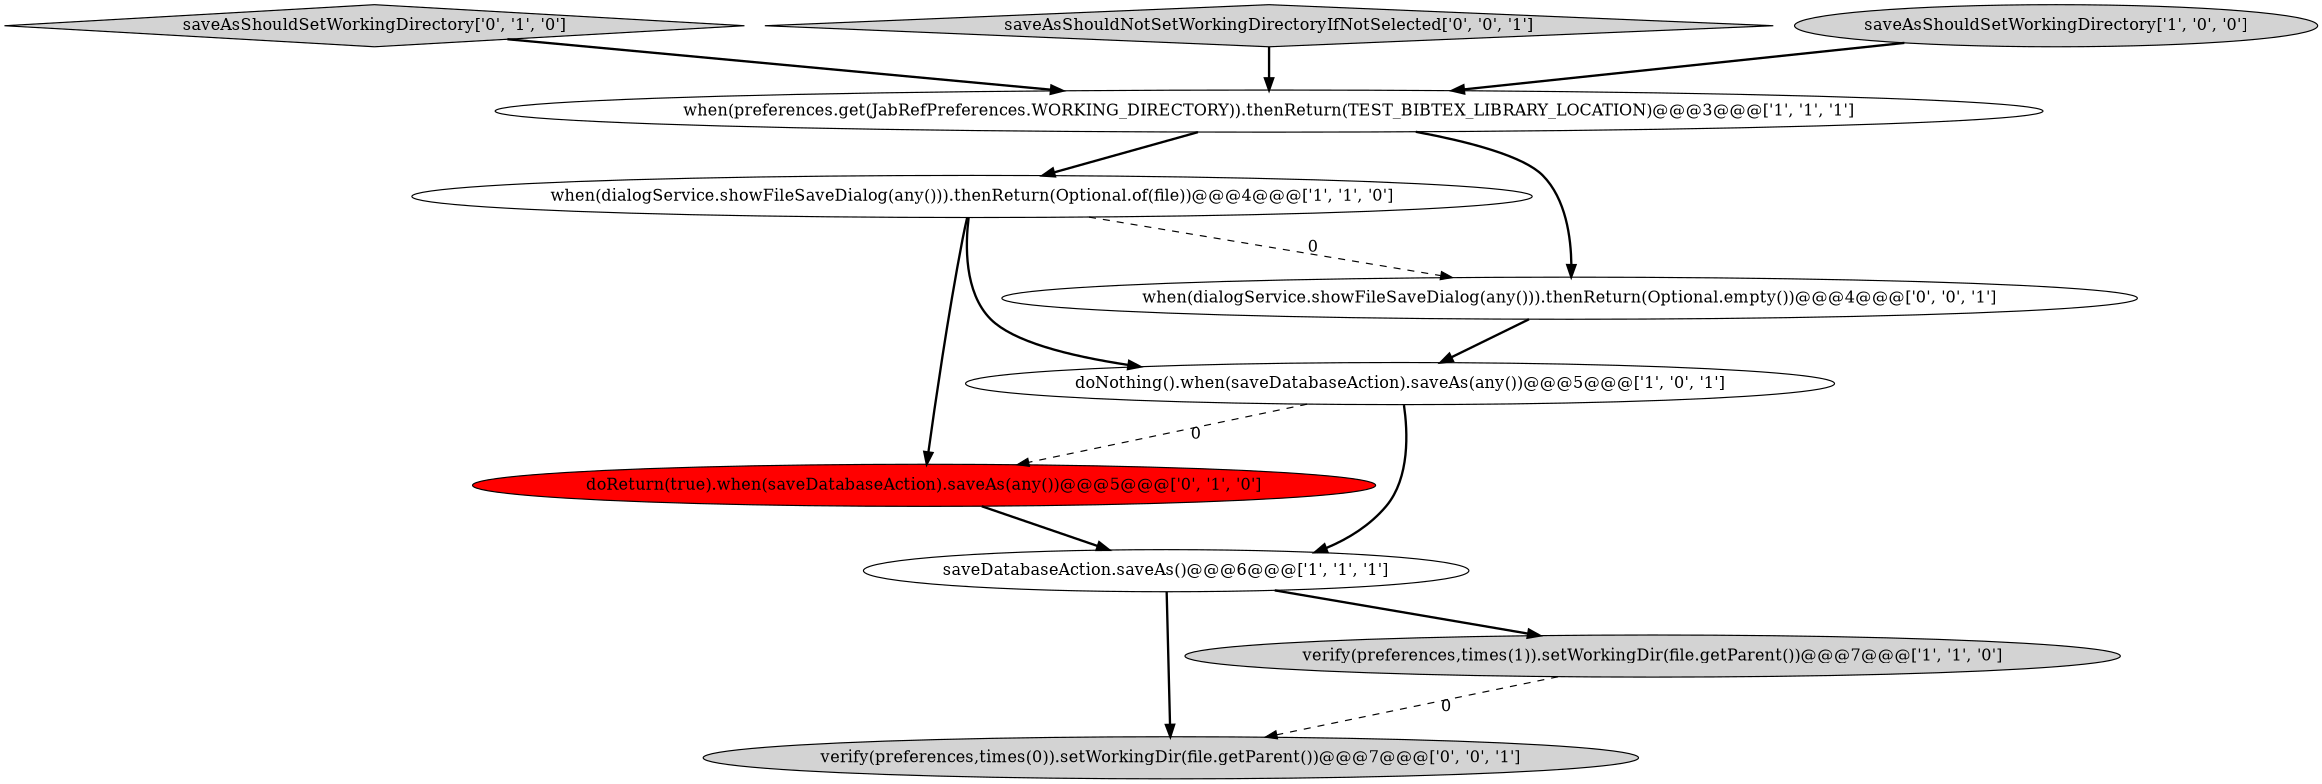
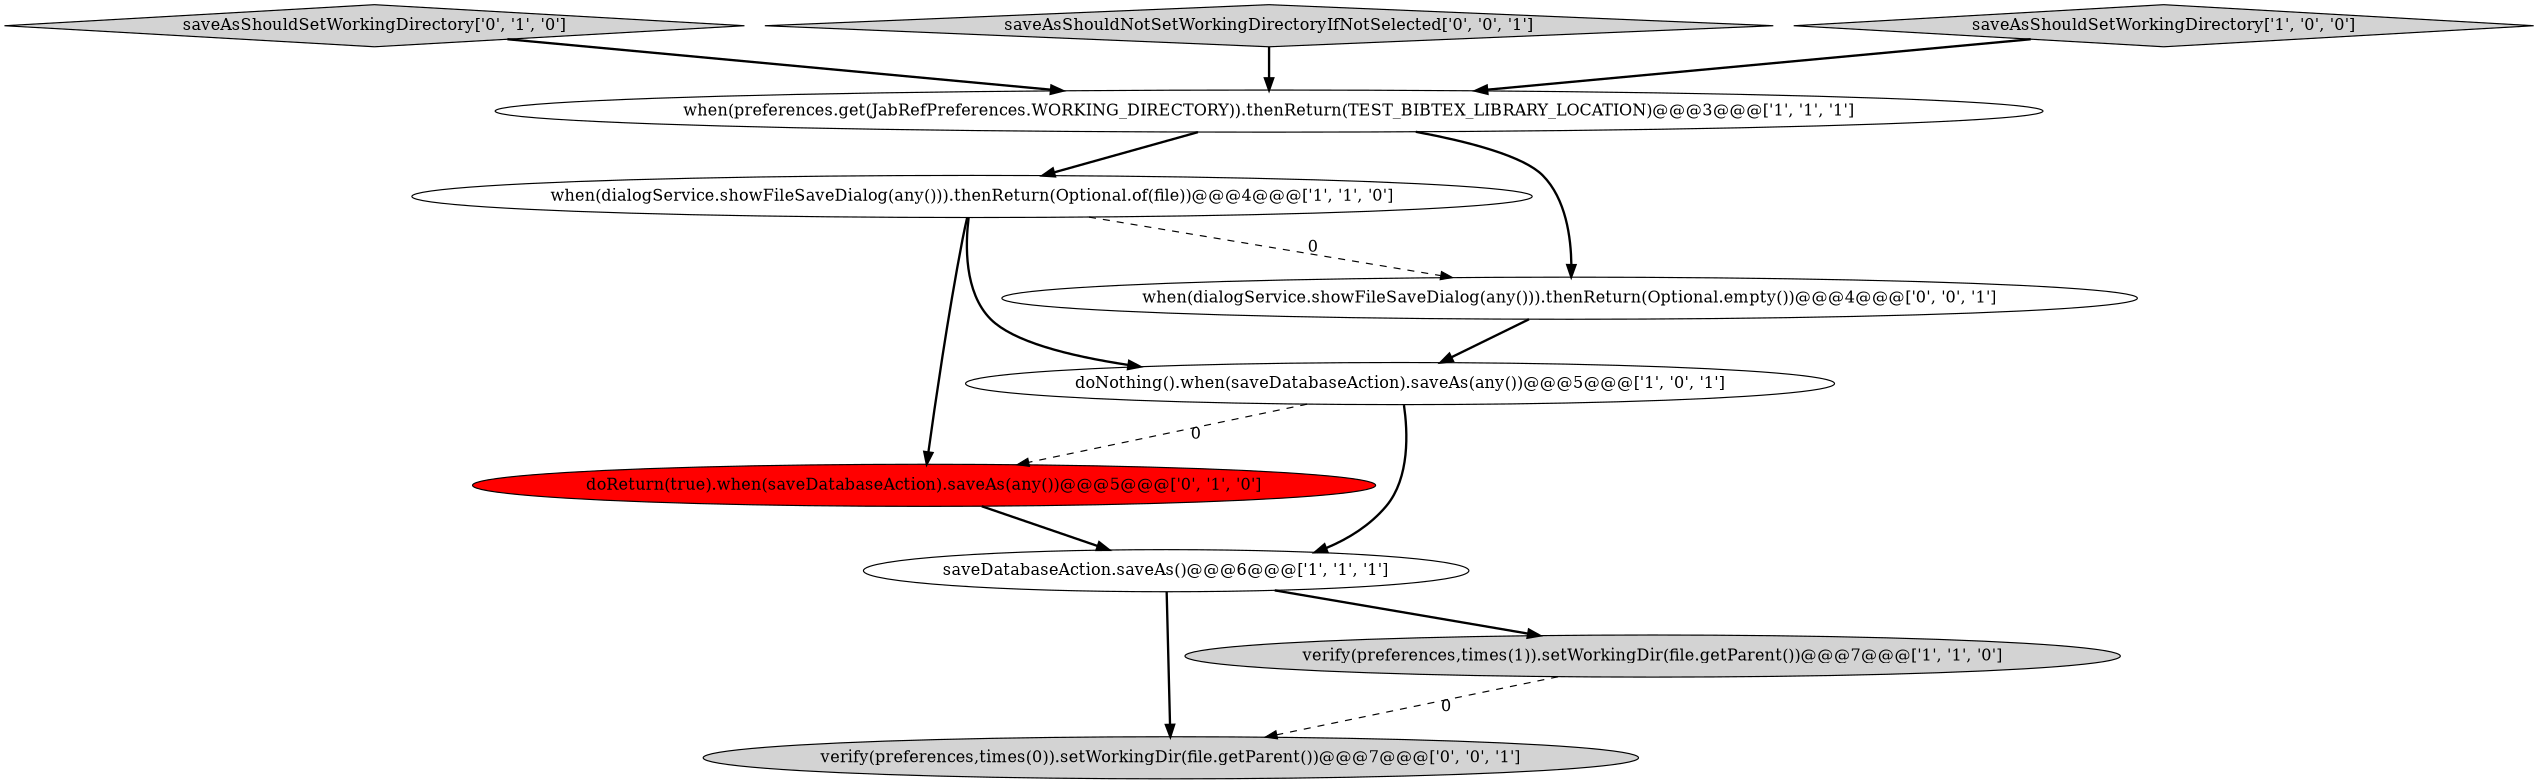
node "saveAsShouldSetWorkingDirectory['1', '0', '0']": shape ellipse -> diamond
